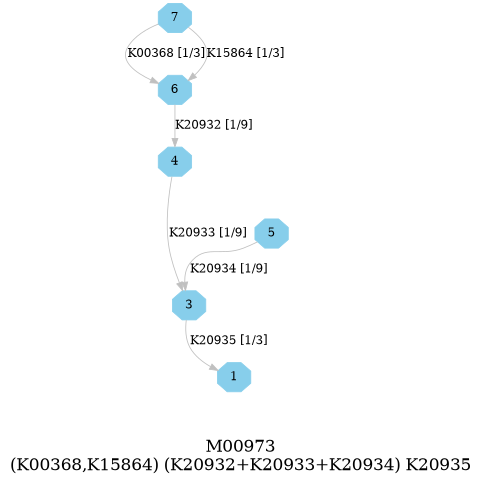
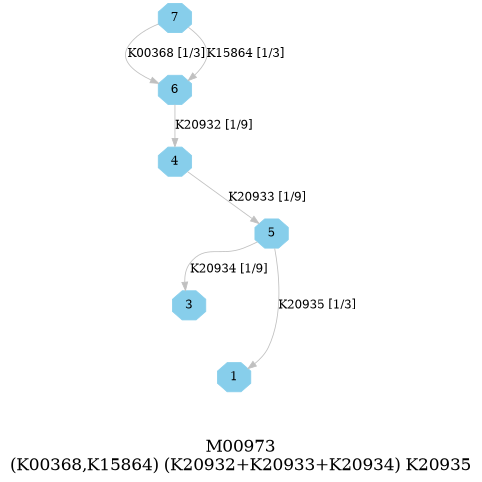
edge "4" -> "3": now "4" -> "5"
edge "3" -> "1": now "5" -> "1"
